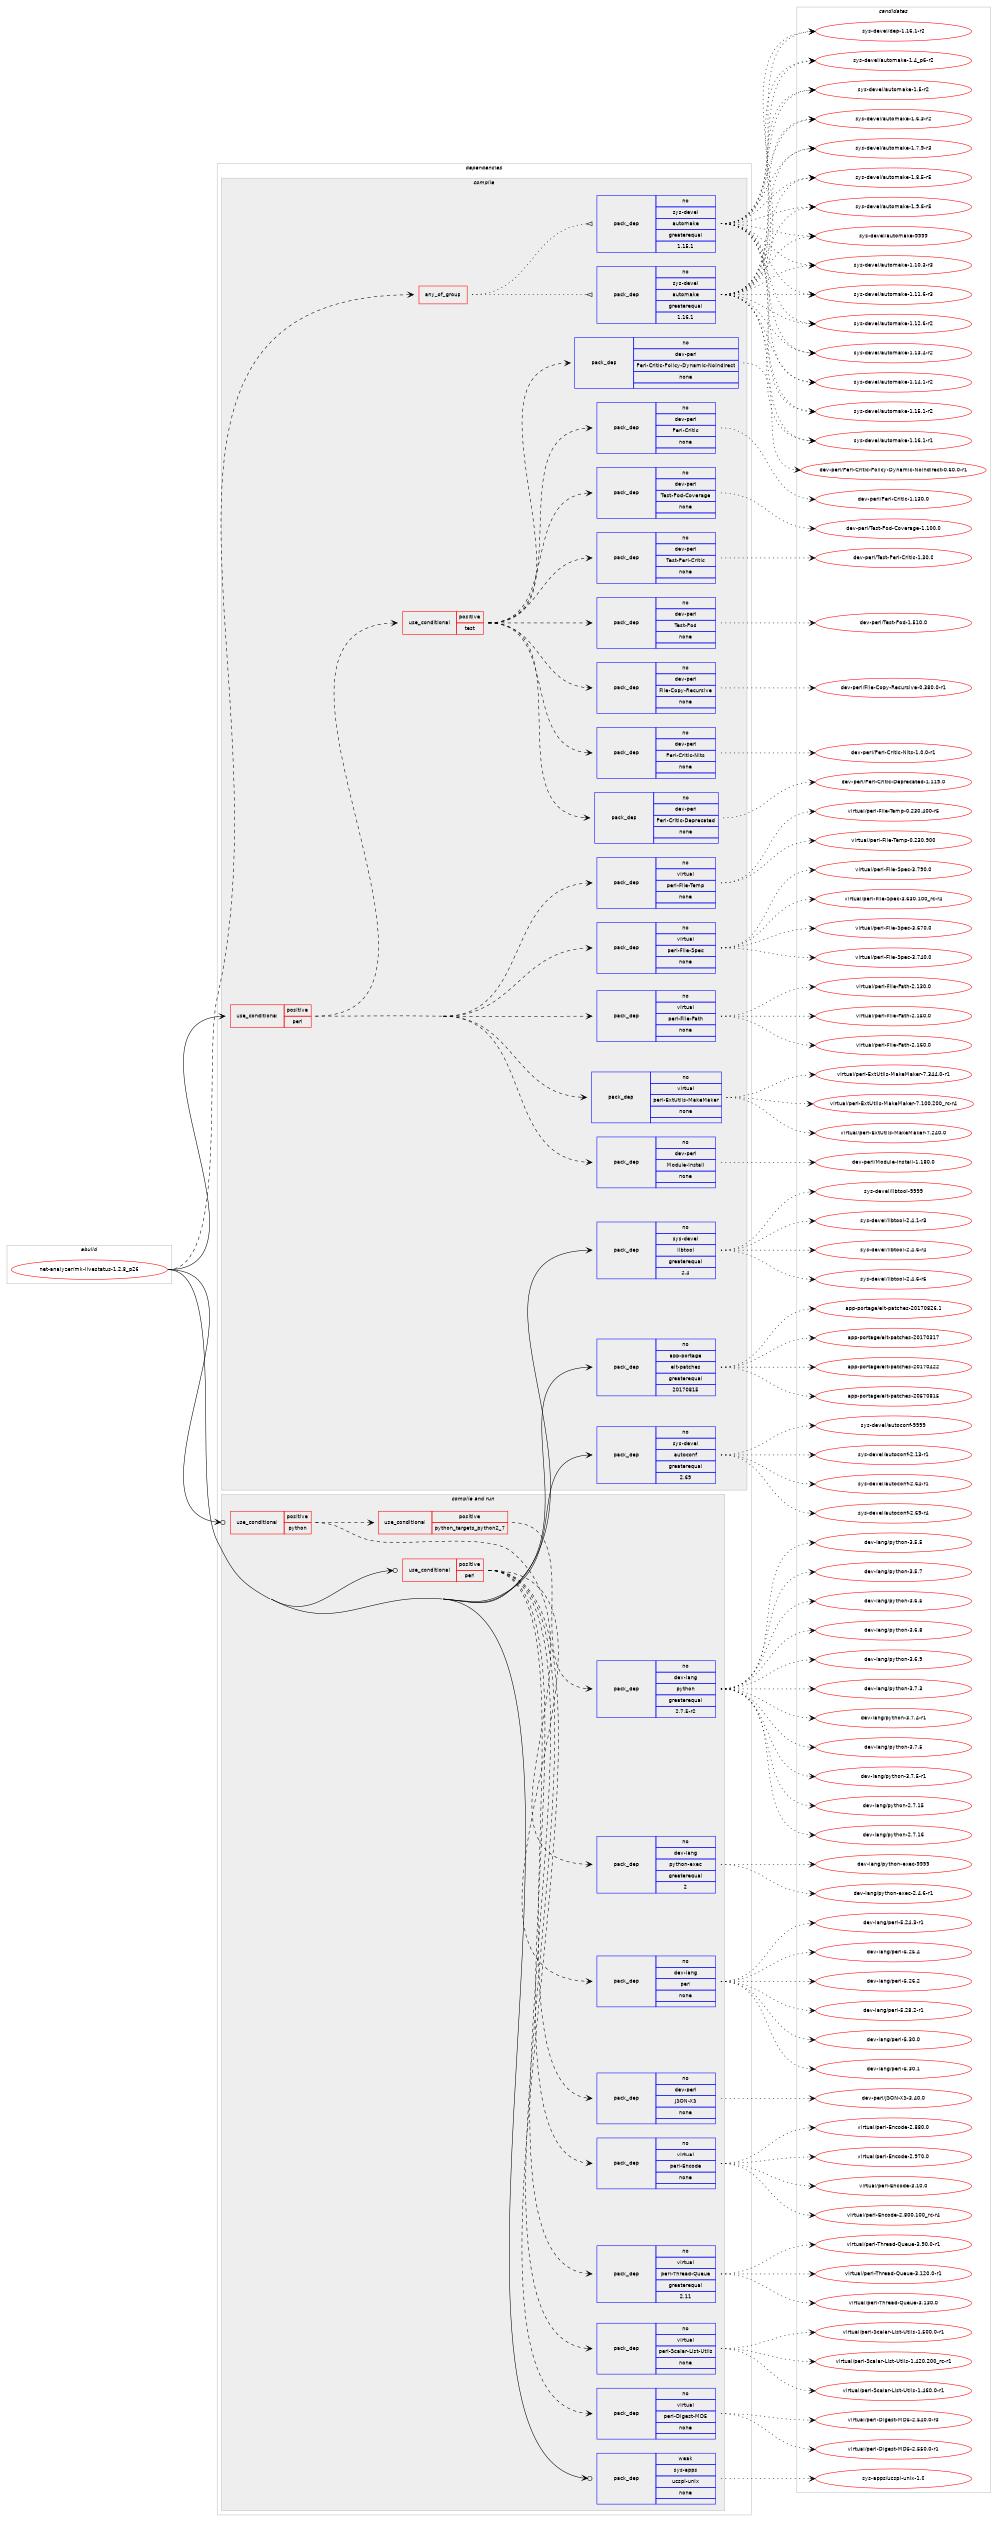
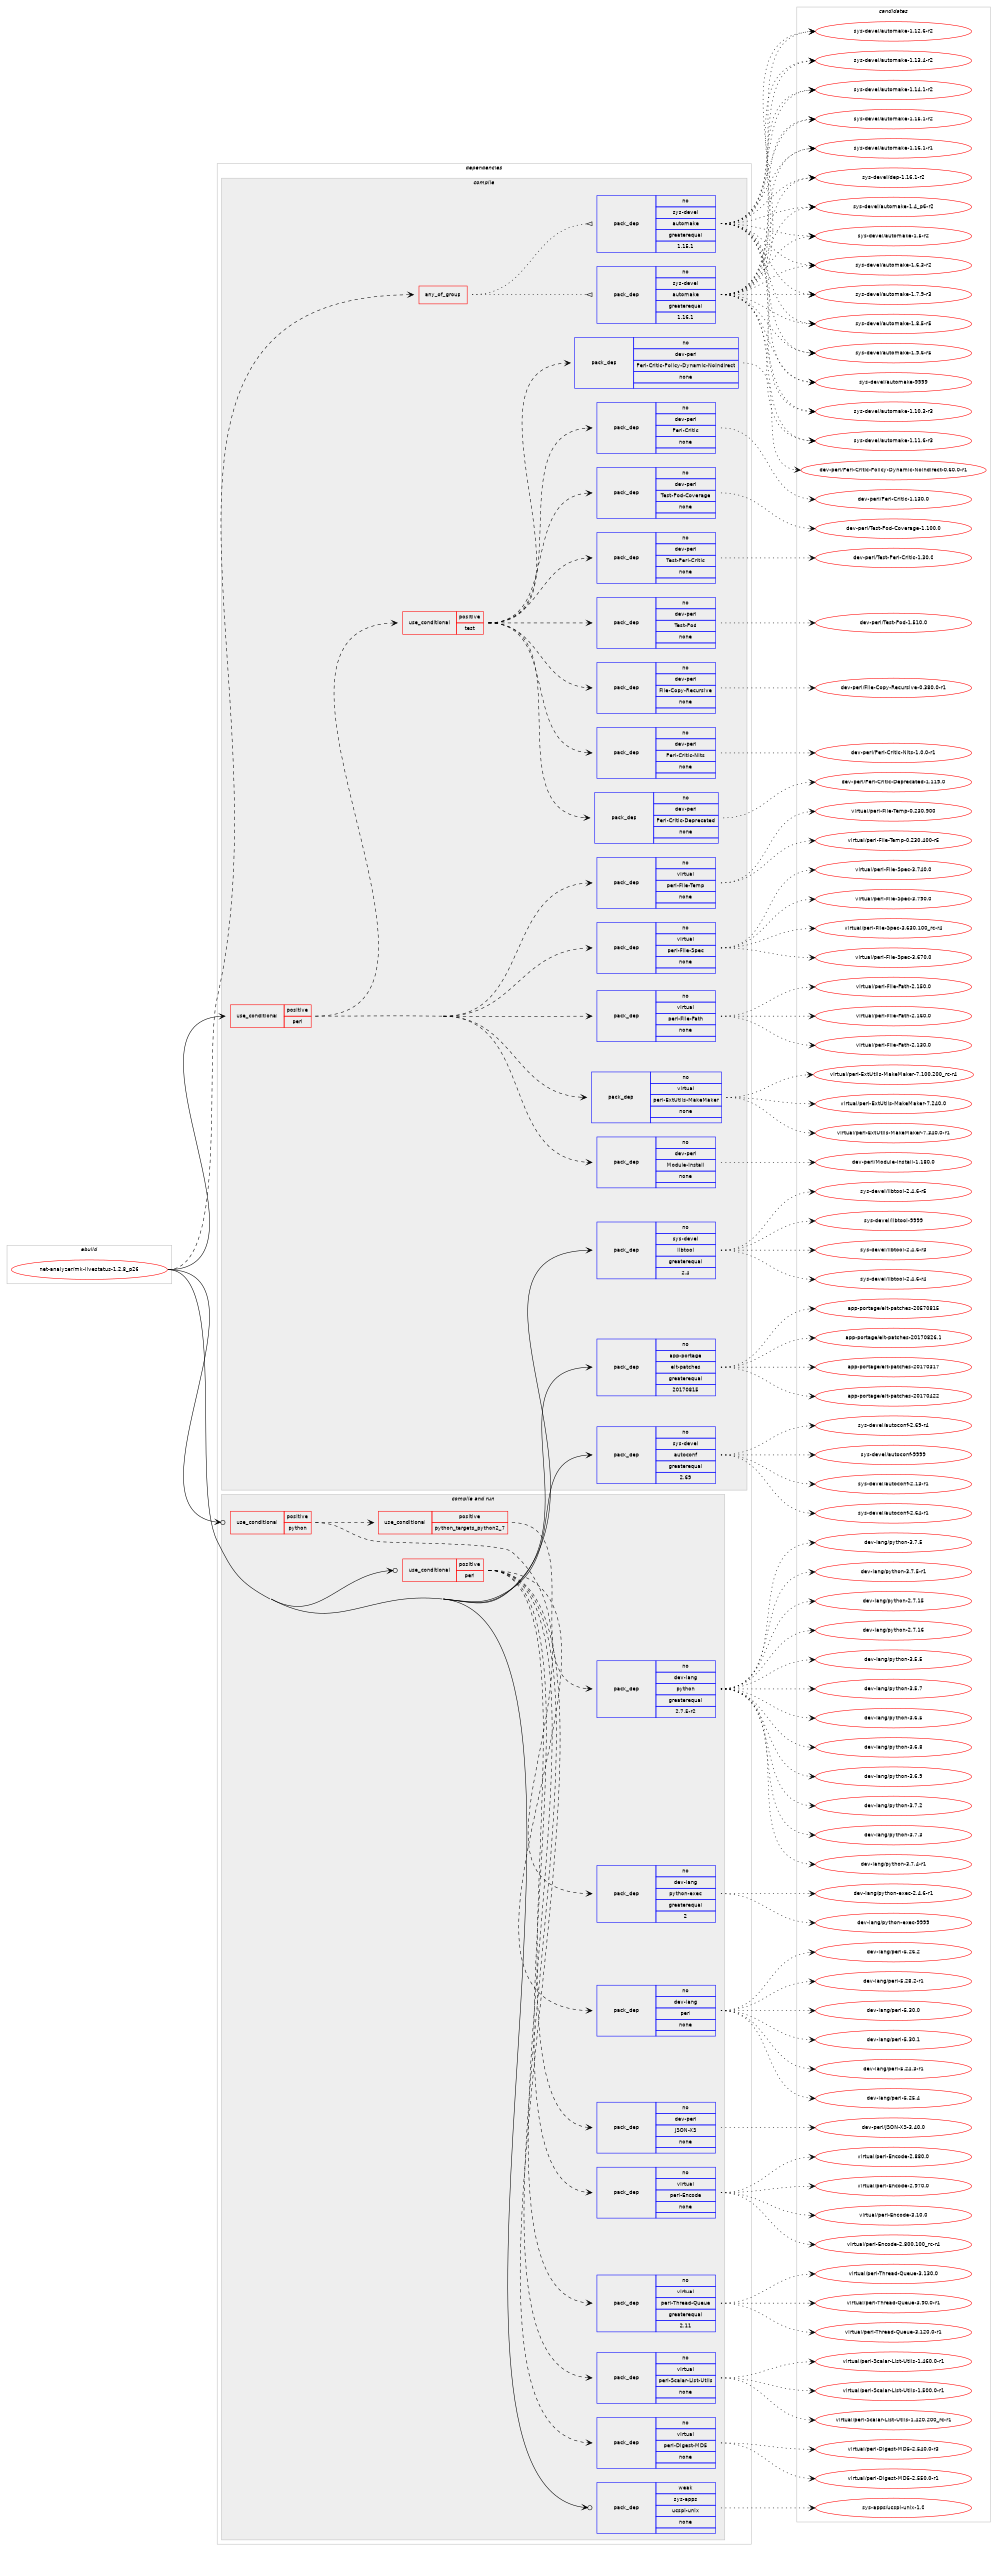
node "virtual/perl-ExtUtils-MakeMaker-7.344.0-r1": label "virtual/perl-ExtUtils-MakeMaker-7.344.0-r1" -> "virtual/perl-ExtUtils-MakeMaker-7.340.0-r1"
node "sys-devel/libtool-2.4.1-r3": label "sys-devel/libtool-2.4.1-r3" -> "sys-devel/libtool-2.4.6-r3"
node "dev-lang/python-3.7.2": added
